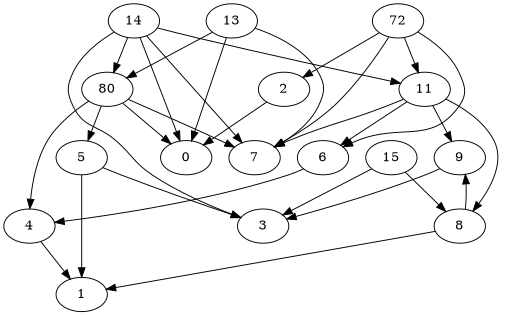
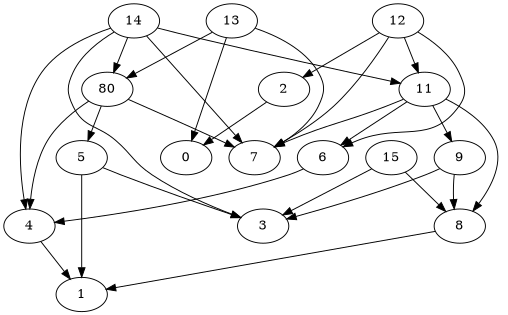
node "72": label "72" -> "12"
edge "14" -> "0": now "14" -> "4"
edge "80" -> "0": removed
edge "8" -> "9": reversed
